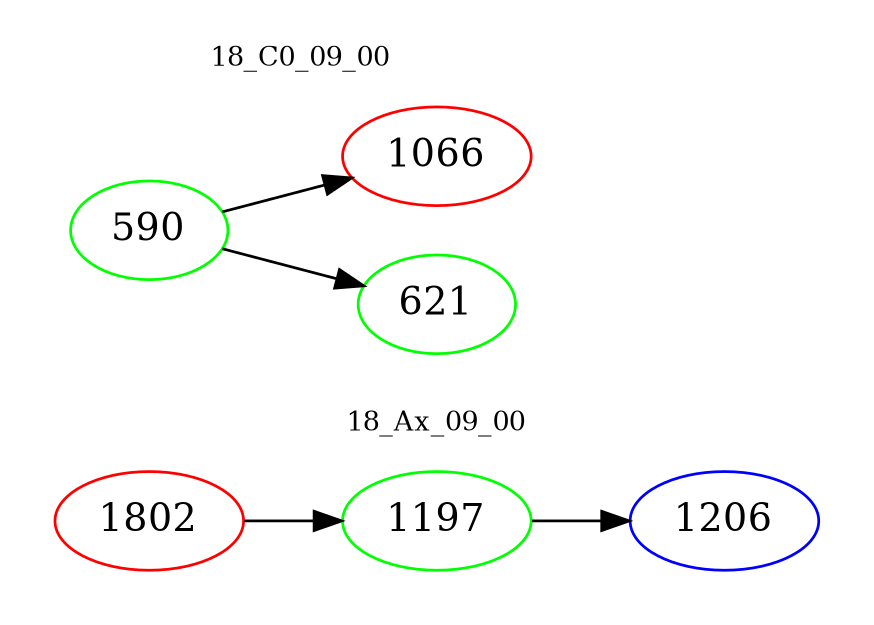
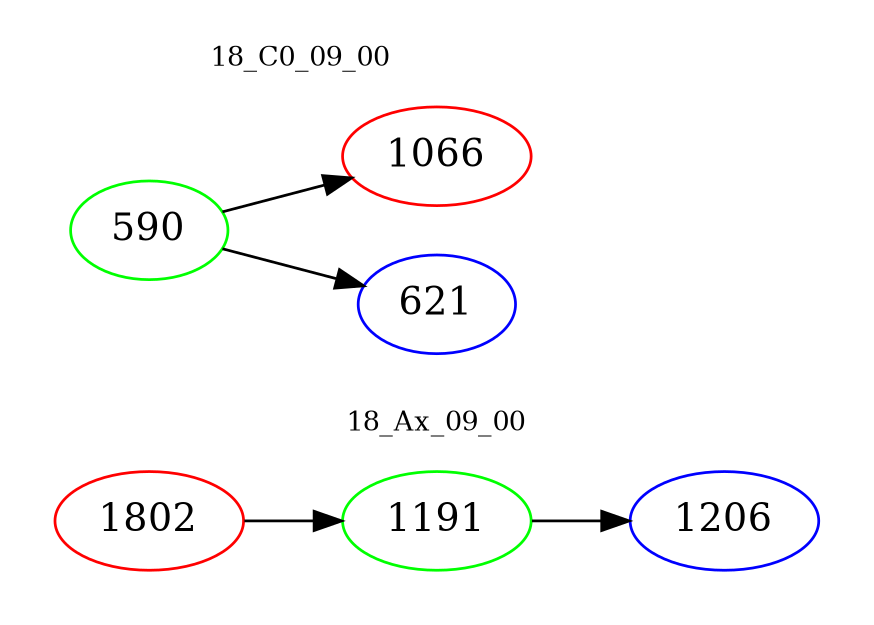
node "621": color green -> blue
node "1197": label "1197" -> "1191"
